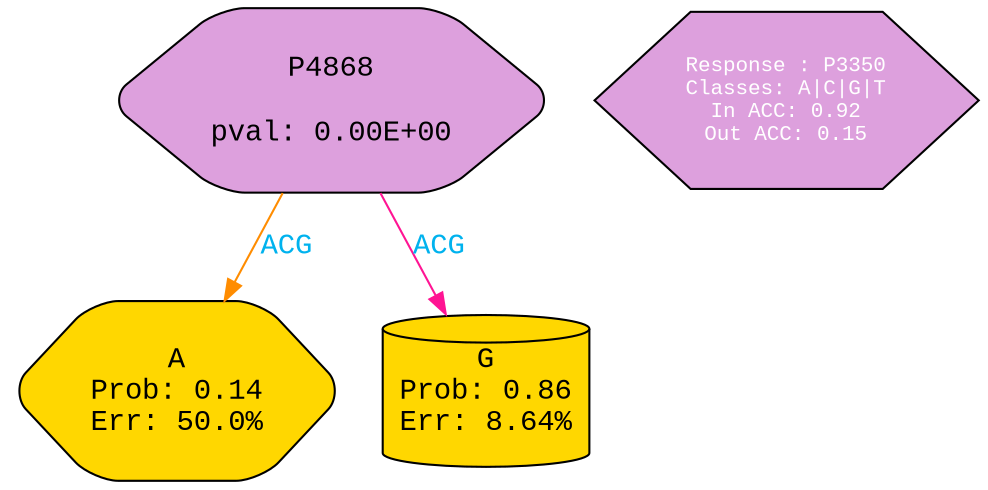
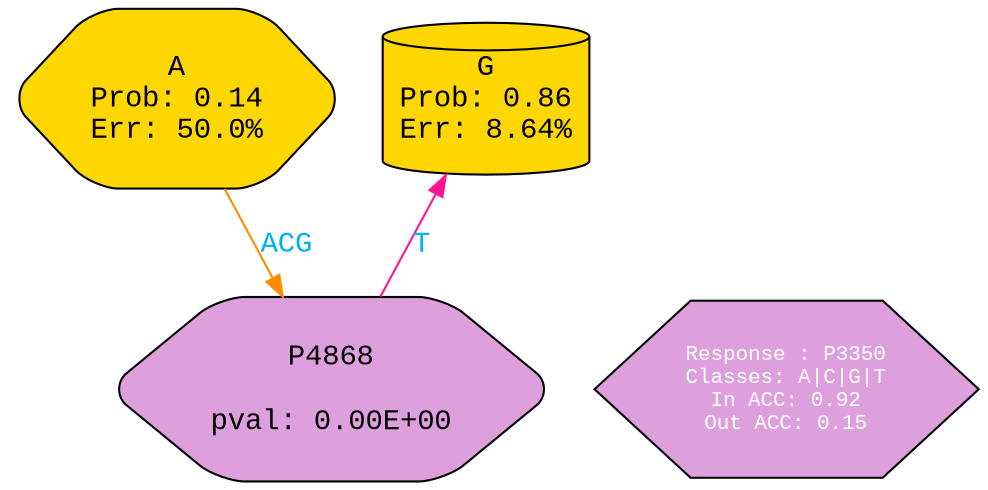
edge "P4868 pval: 0.00E+00" -> "A Prob: 0.14 Err: 50.0%": reversed
edge "P4868 pval: 0.00E+00" -> "G Prob: 0.86 Err: 8.64%": label "ACG" -> "T"
